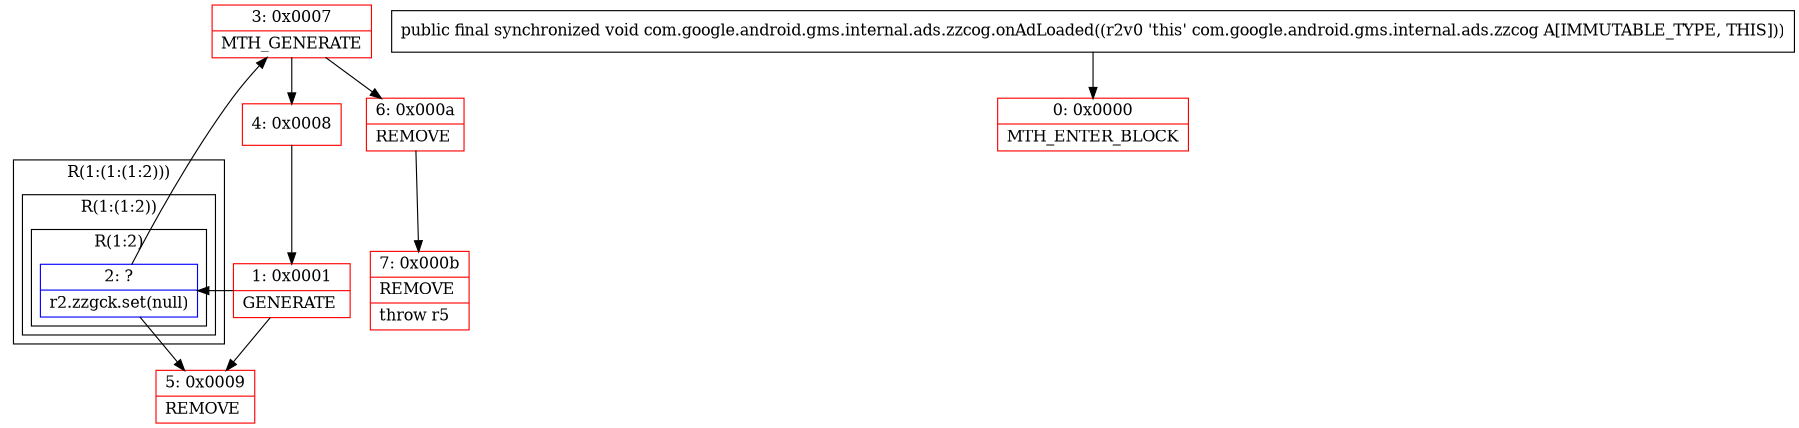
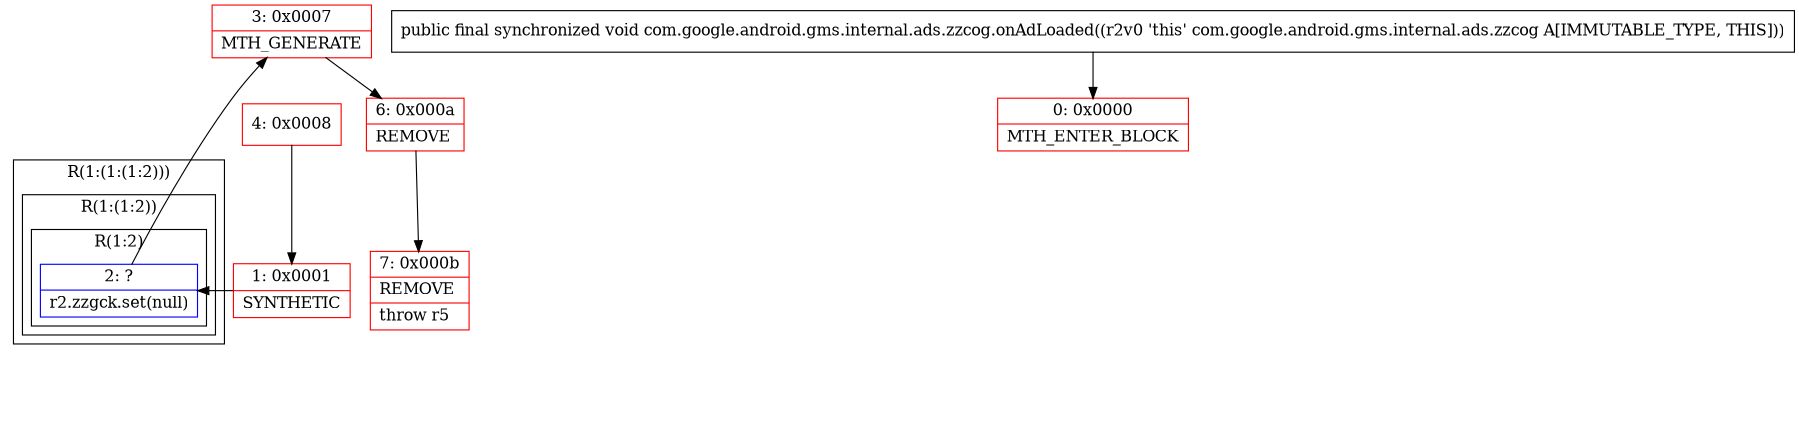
edge "3: 0x0007" -> "4: 0x0008": removed
node "1: 0x0001": text "GENERATE" -> "SYNTHETIC"
node "5: 0x0009": removed
